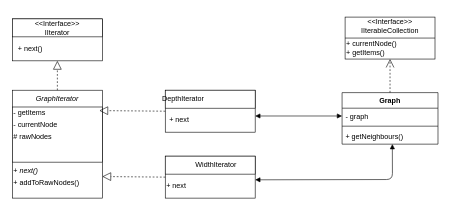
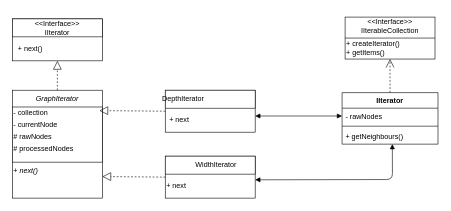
node "+ currentNode()": label "+ currentNode()" -> "+ createIterator()"
node "Graph": label "Graph" -> "IIterator"
node "- getItems": label "- getItems" -> "- collection"
node "- graph": label "- graph" -> "- rawNodes"
node "# processedNodes": added
node "+ addToRawNodes()": removed
